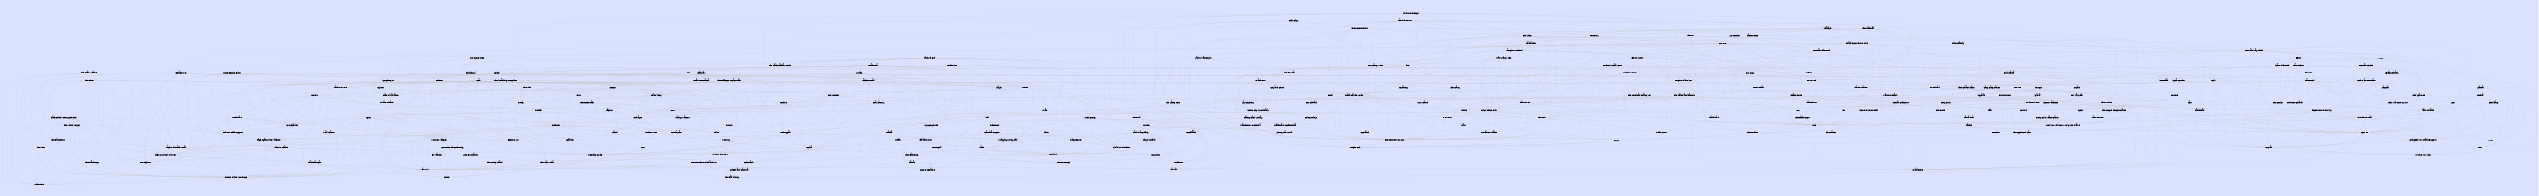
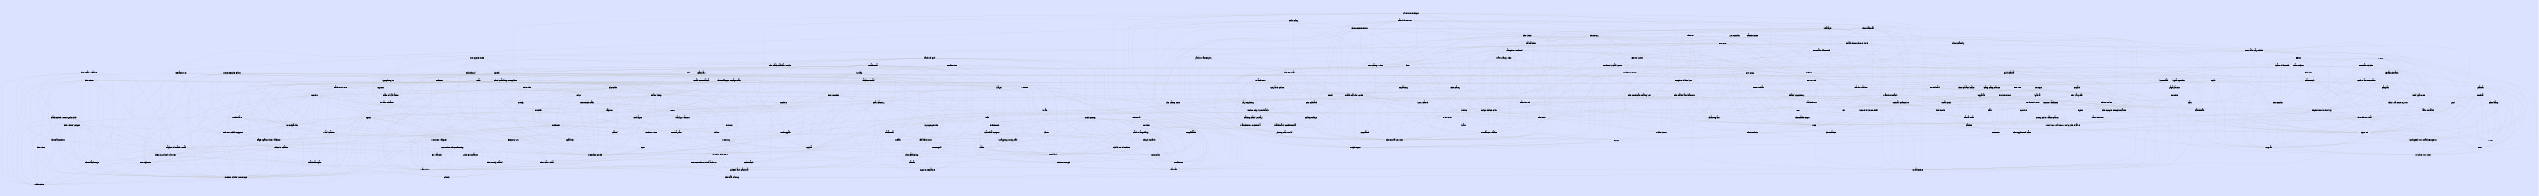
node "Cooper": label "Cooper" -> "Chevelle"
node "Jaga Jazzist": added
node "Beach House": label "Beach House" -> "Beach Symphony"
node "Holy Fuck": label "Holy Fuck" -> "Metal Fuck"
node "Ludovico Einaudi": removed
node "Dashboard": label "Dashboard" -> "Phantogram"
node "Dahlia": label "Dahlia" -> "Katatonia"
node "DragonForce": removed
node "The Dethklok Service": label "The Dethklok Service" -> "The Postal Service"
node "Bright God": label "Bright God" -> "Bright Eyes"
